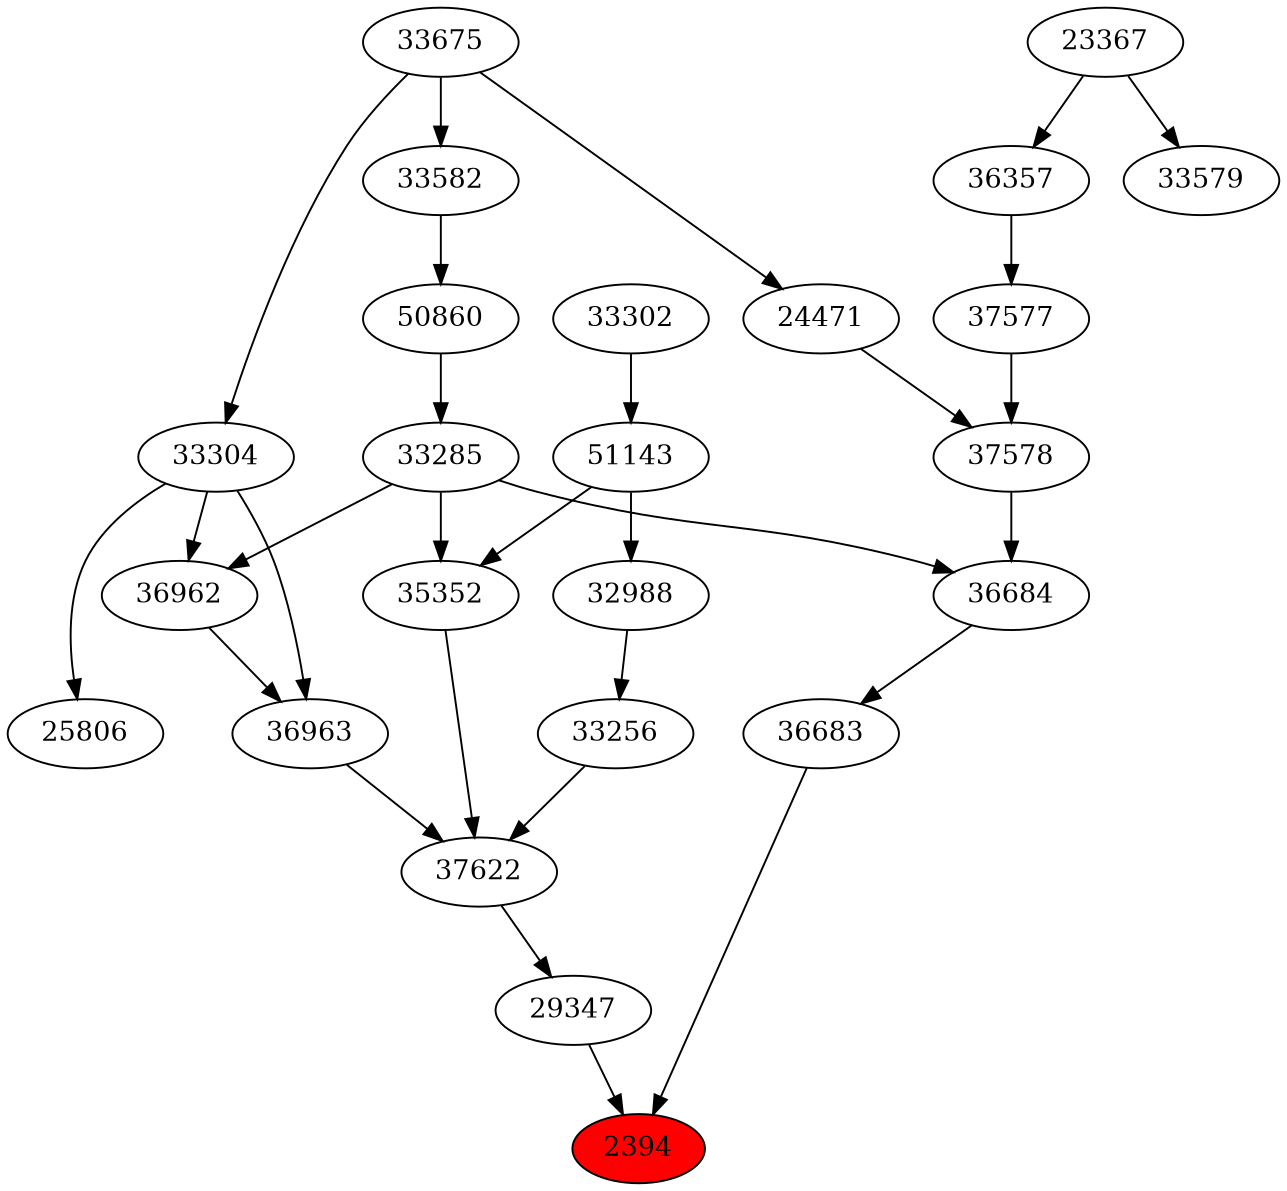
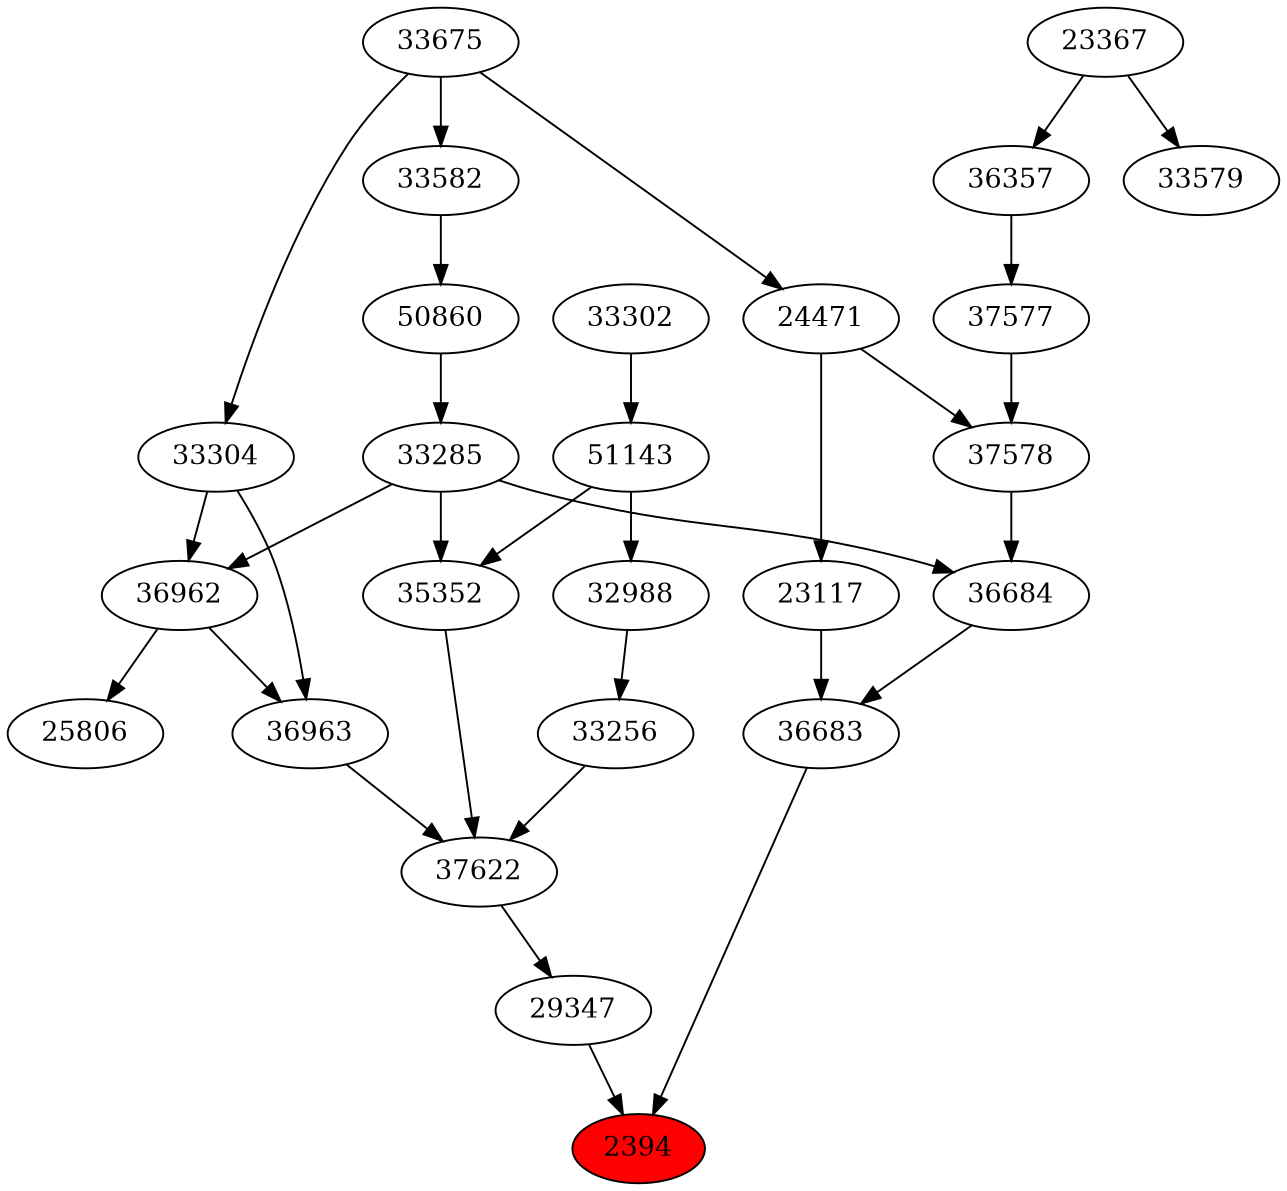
edge "33304" -> "25806": now "36962" -> "25806"
node "23117": added
